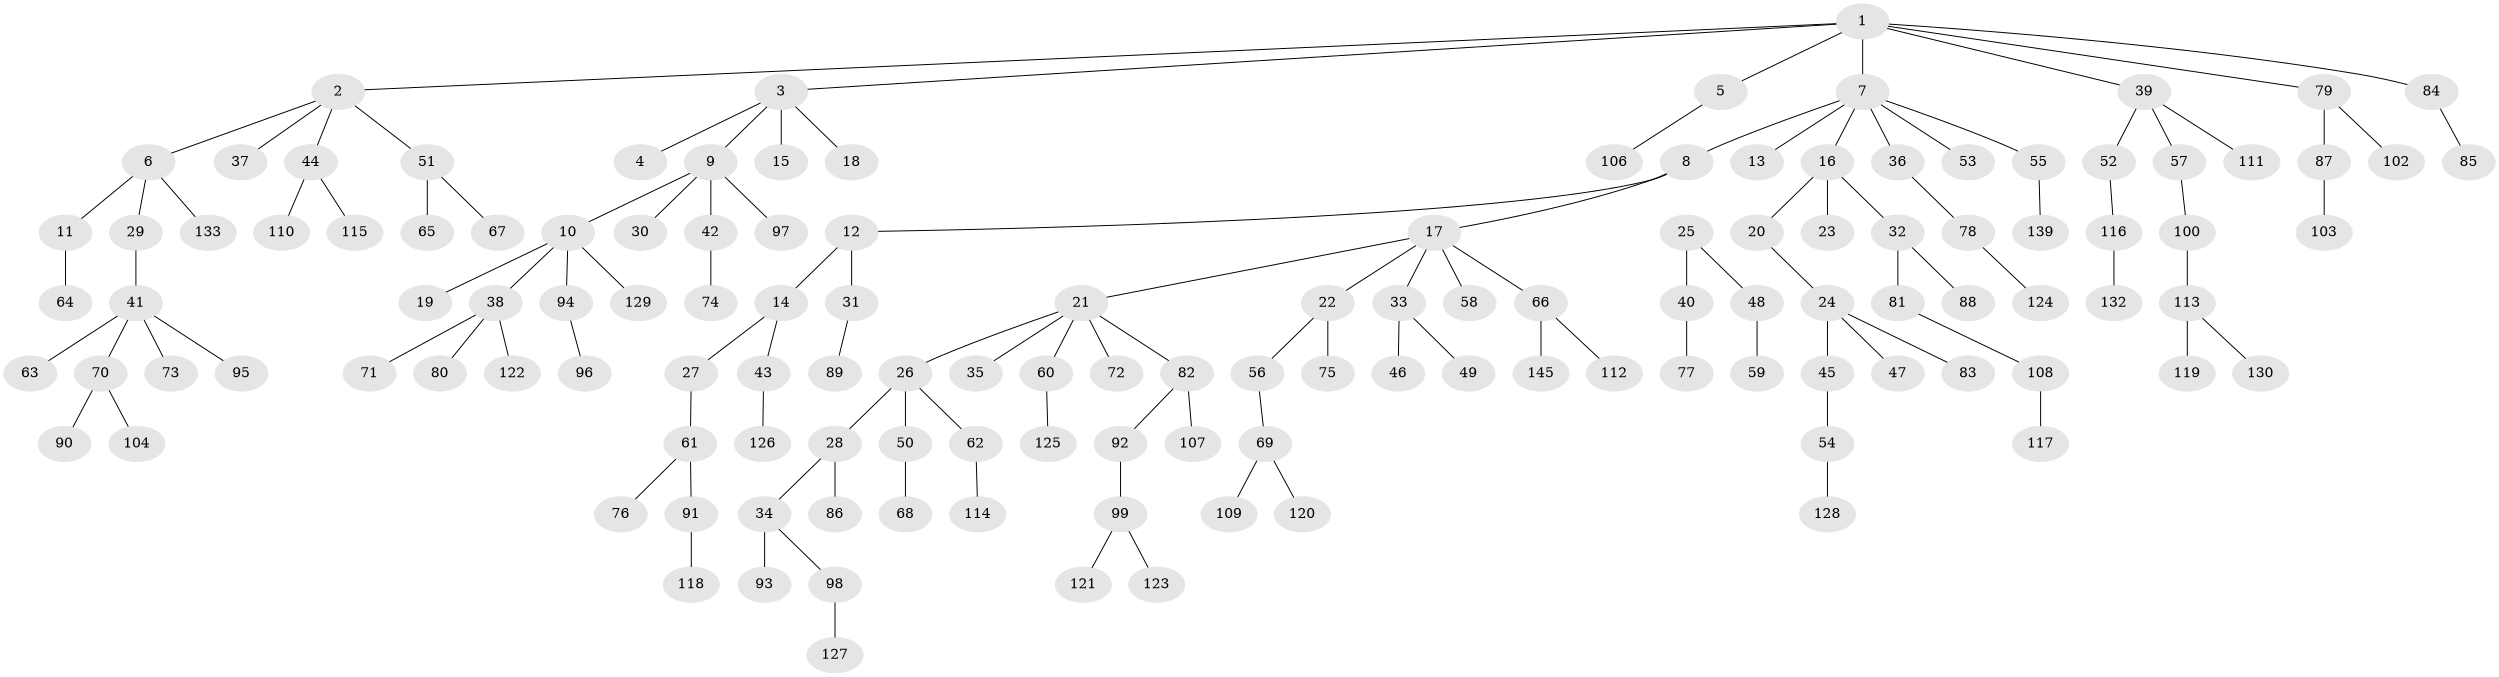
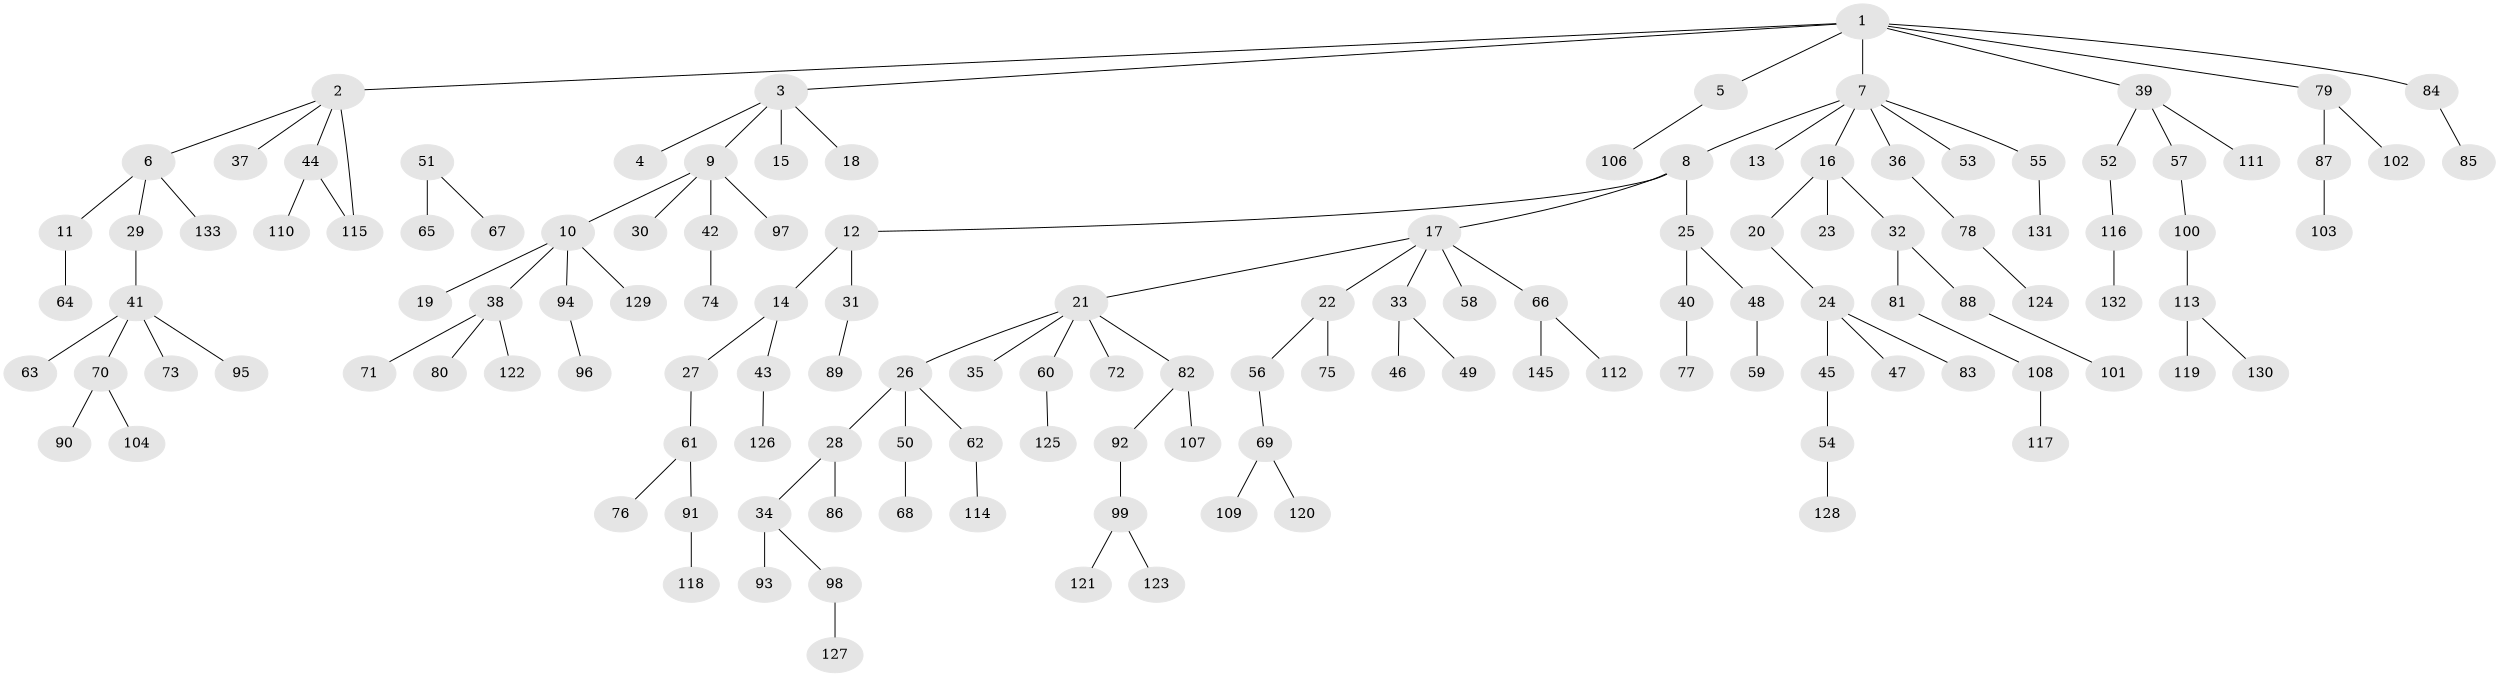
edge "2" -- "51": now "2" -- "115"
edge "8" -- "25": added
node "139": label "139" -> "131"
node "101": added
